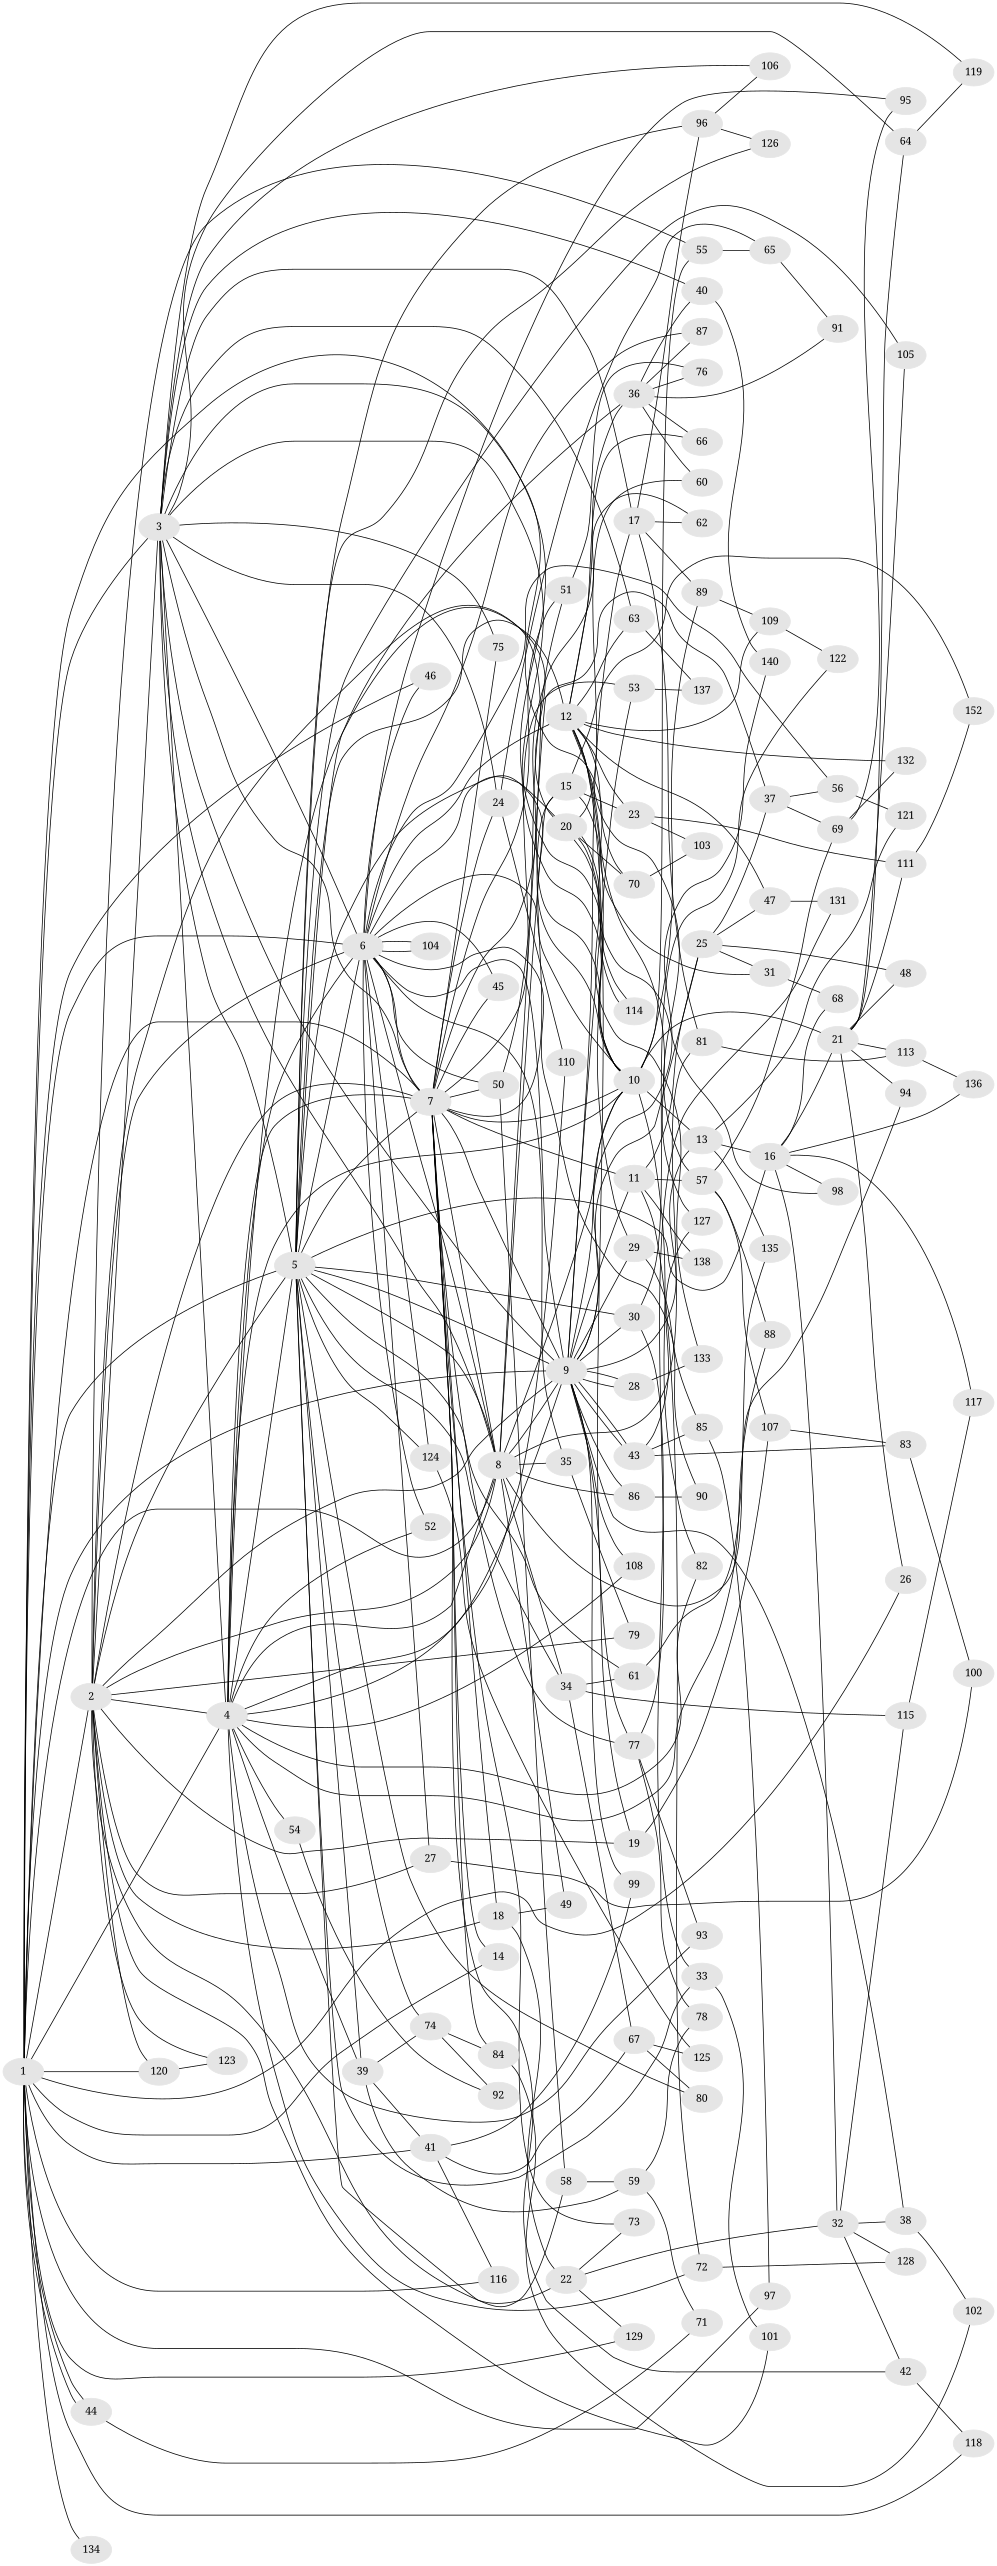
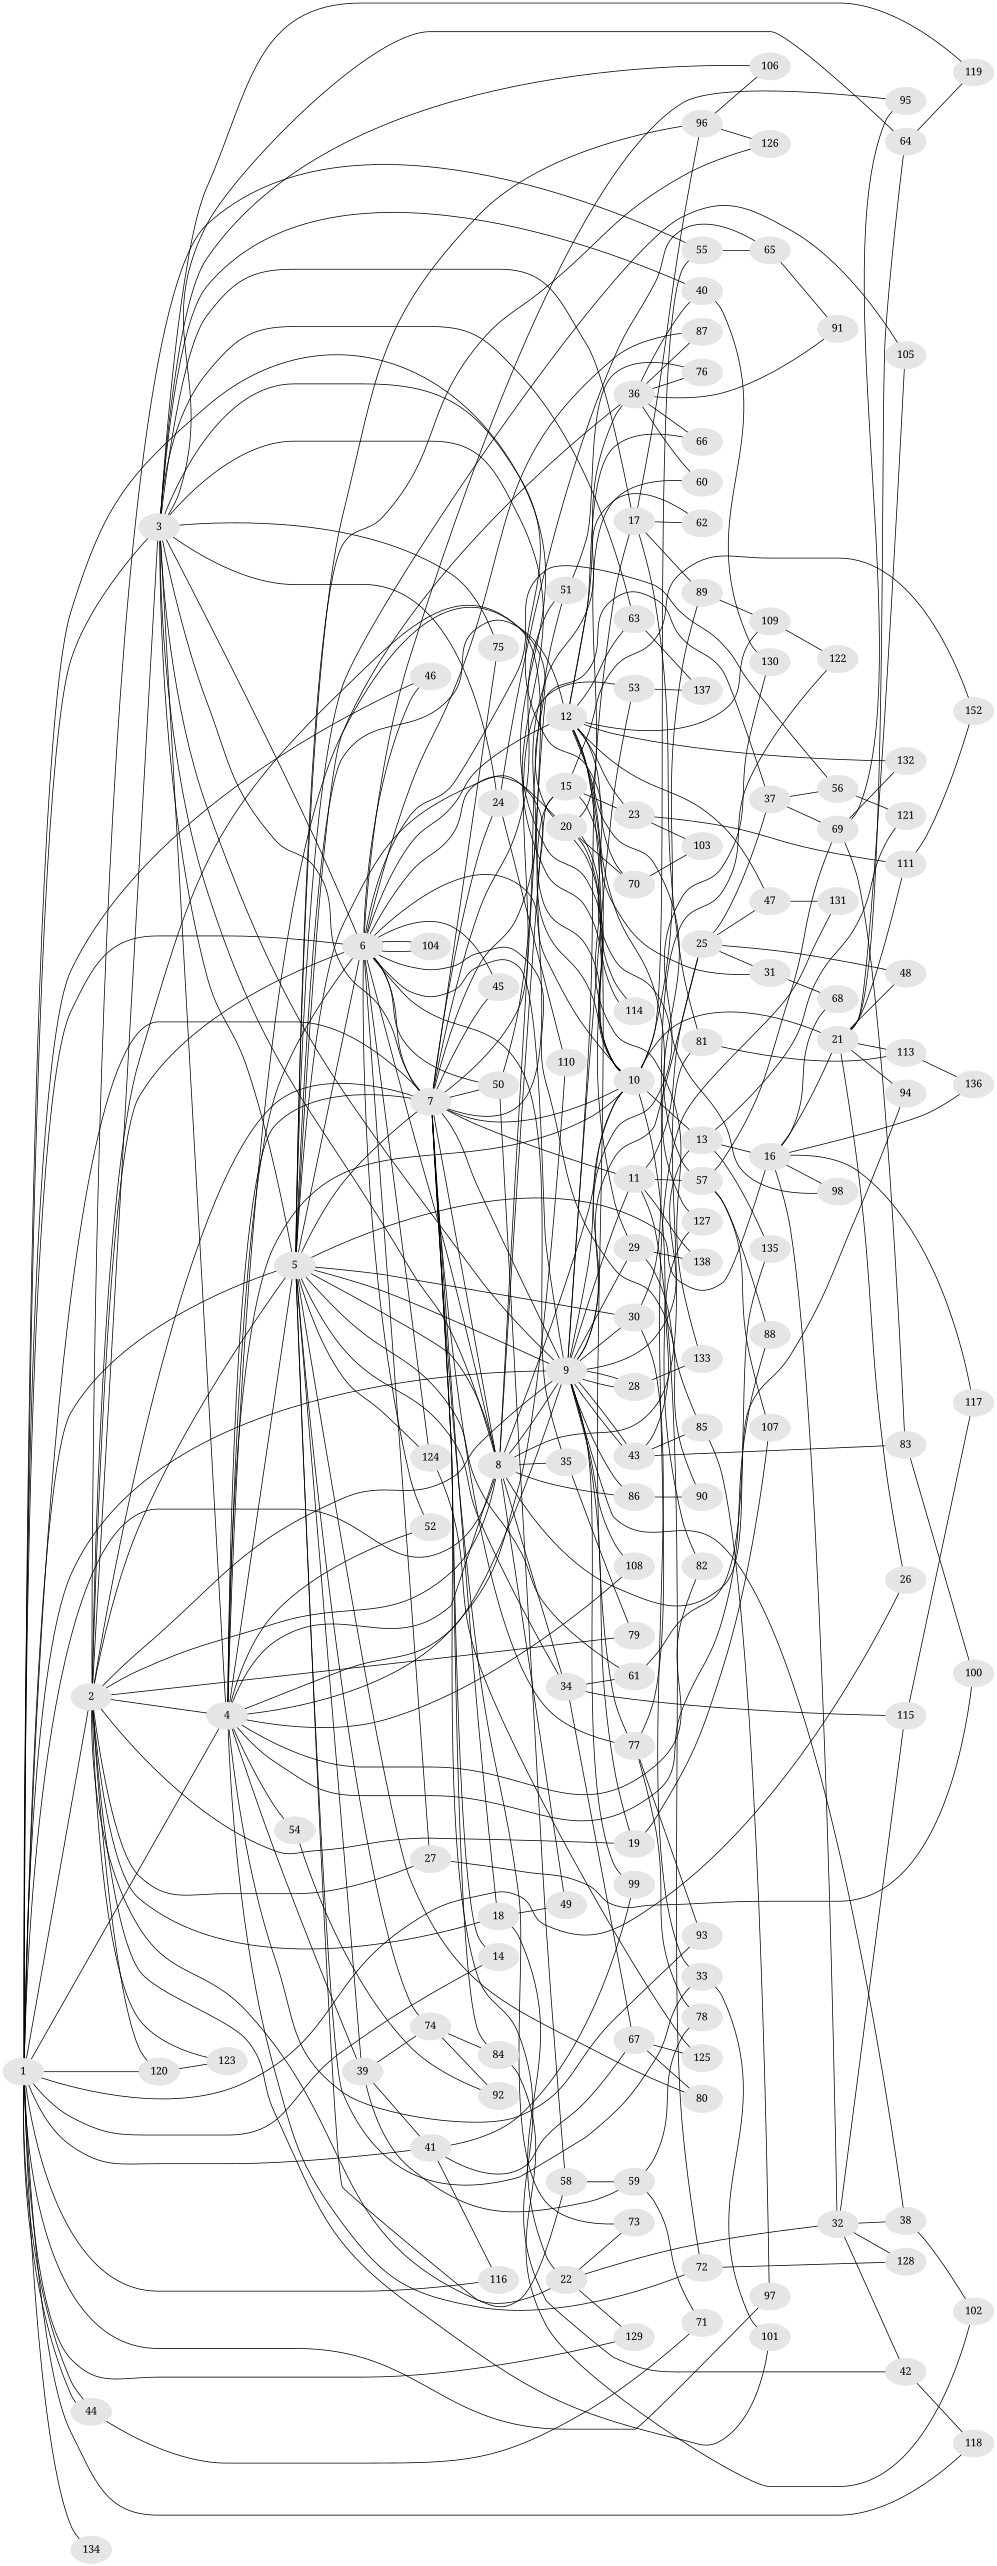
node "140": label "140" -> "130"
edge "107" -- "83": now "69" -- "83"
